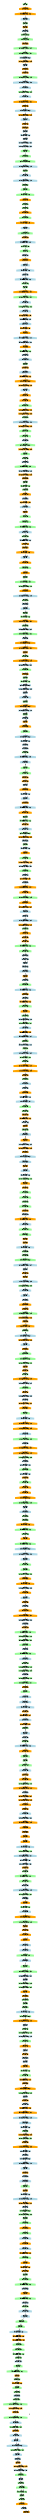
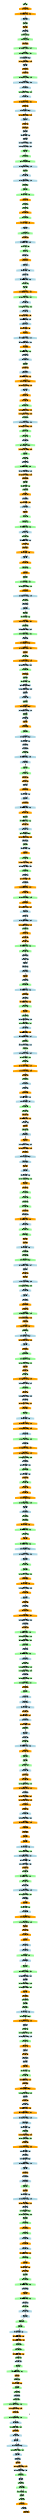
node "0x004021b8 addl $0xfffffffc<UINT8>, %esp": fillcolor palegreen -> orange
